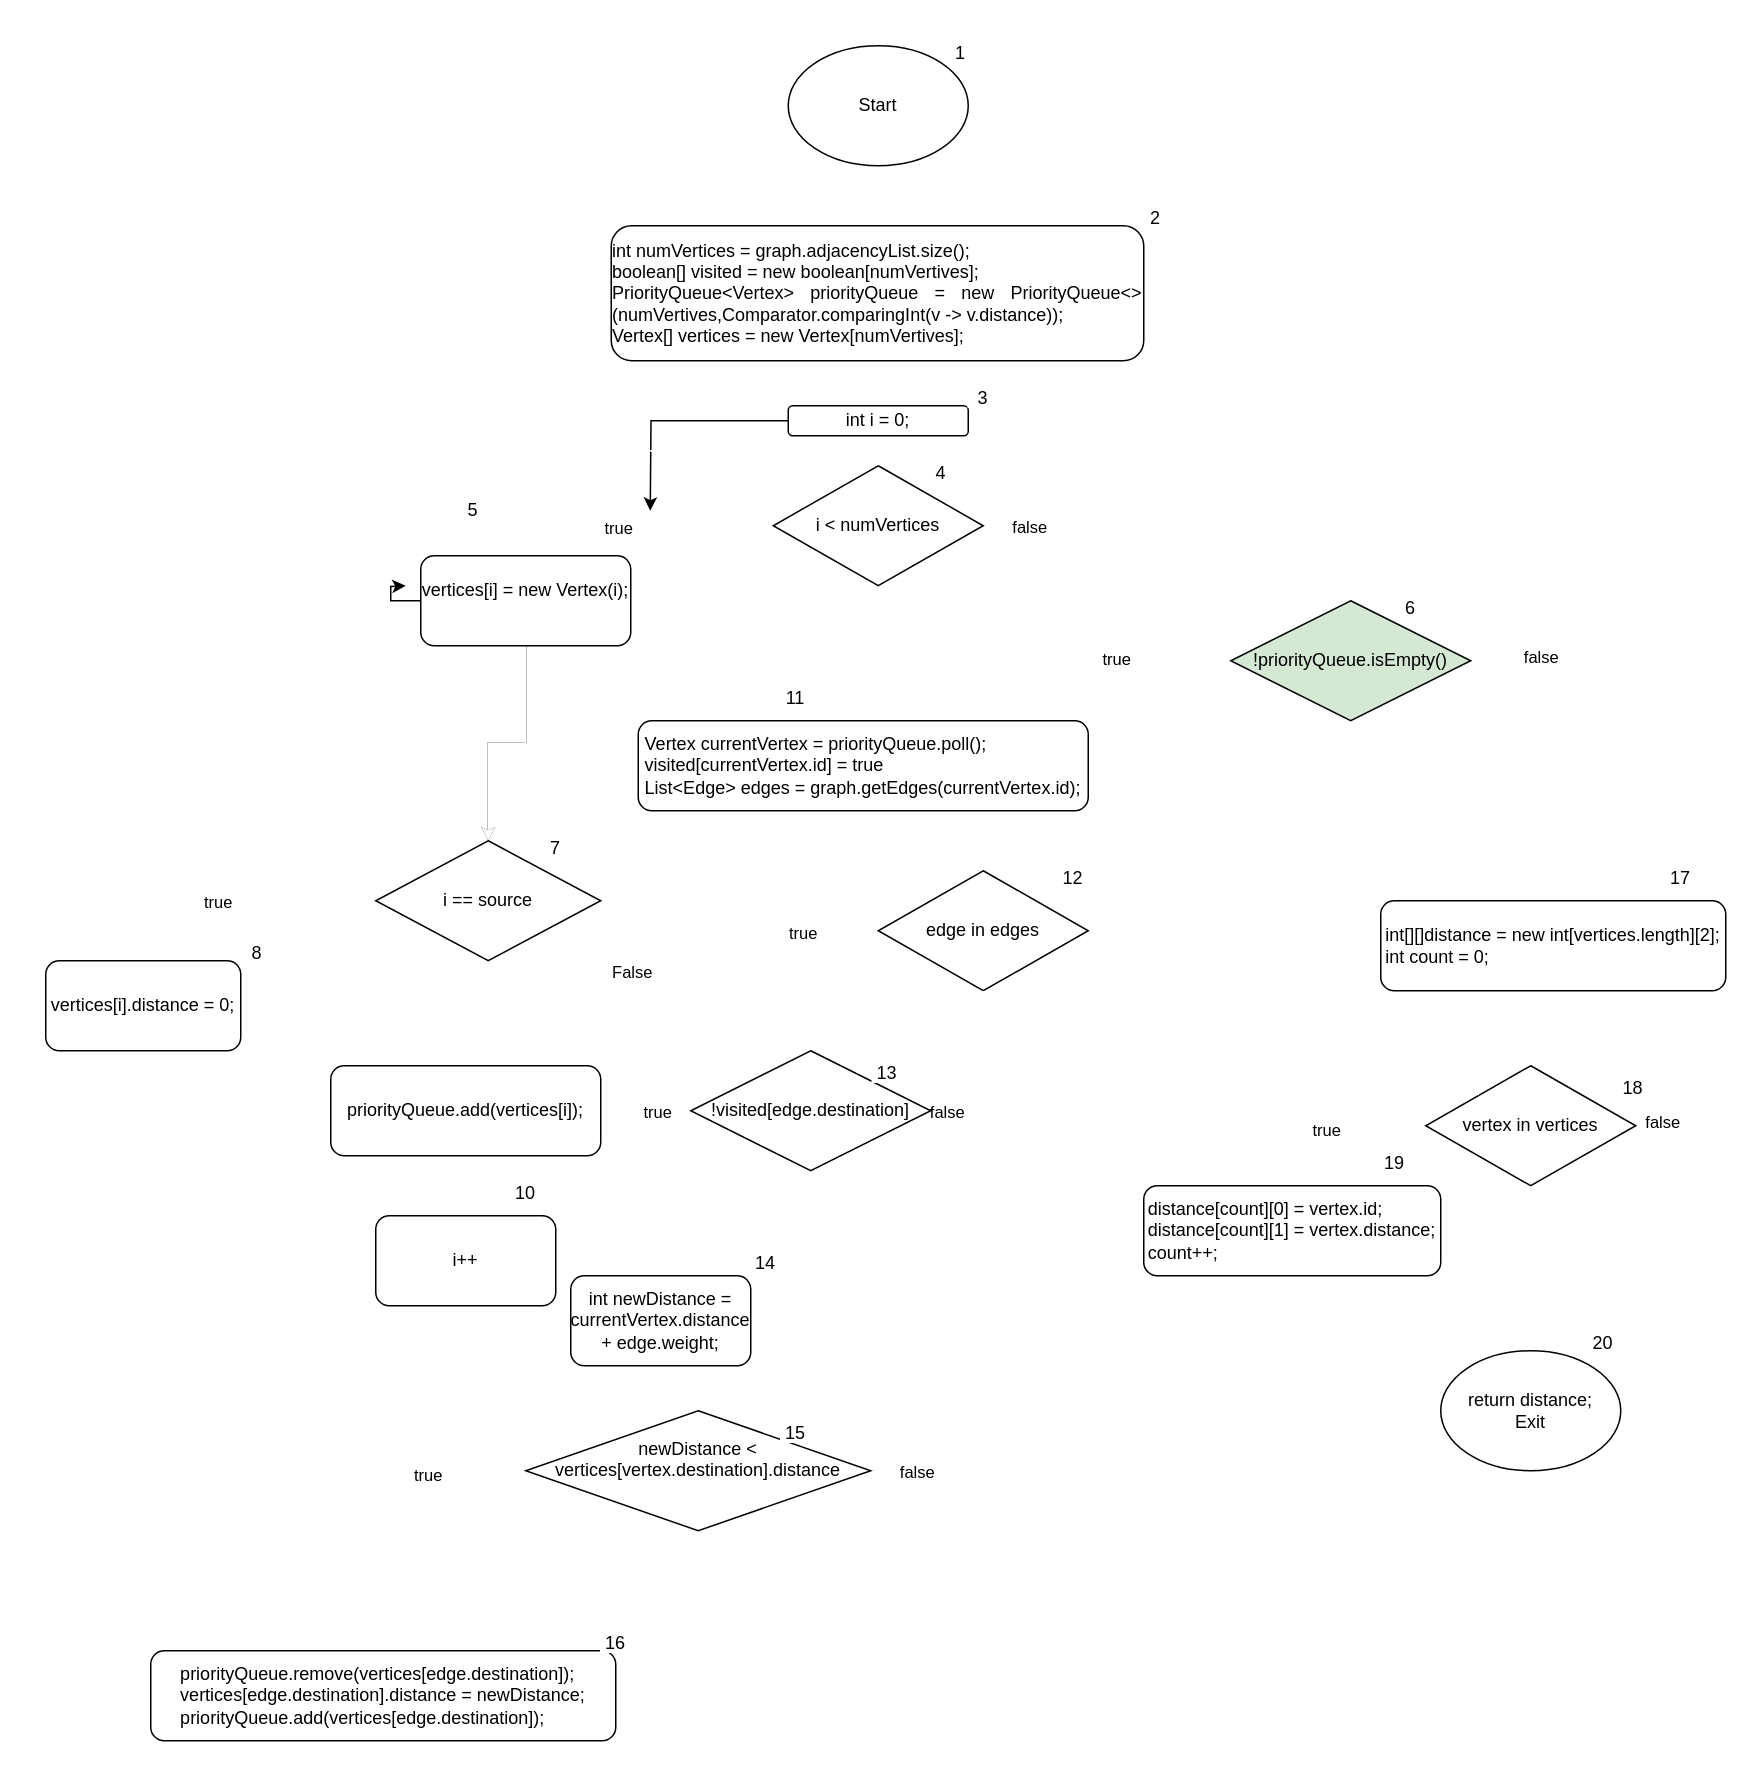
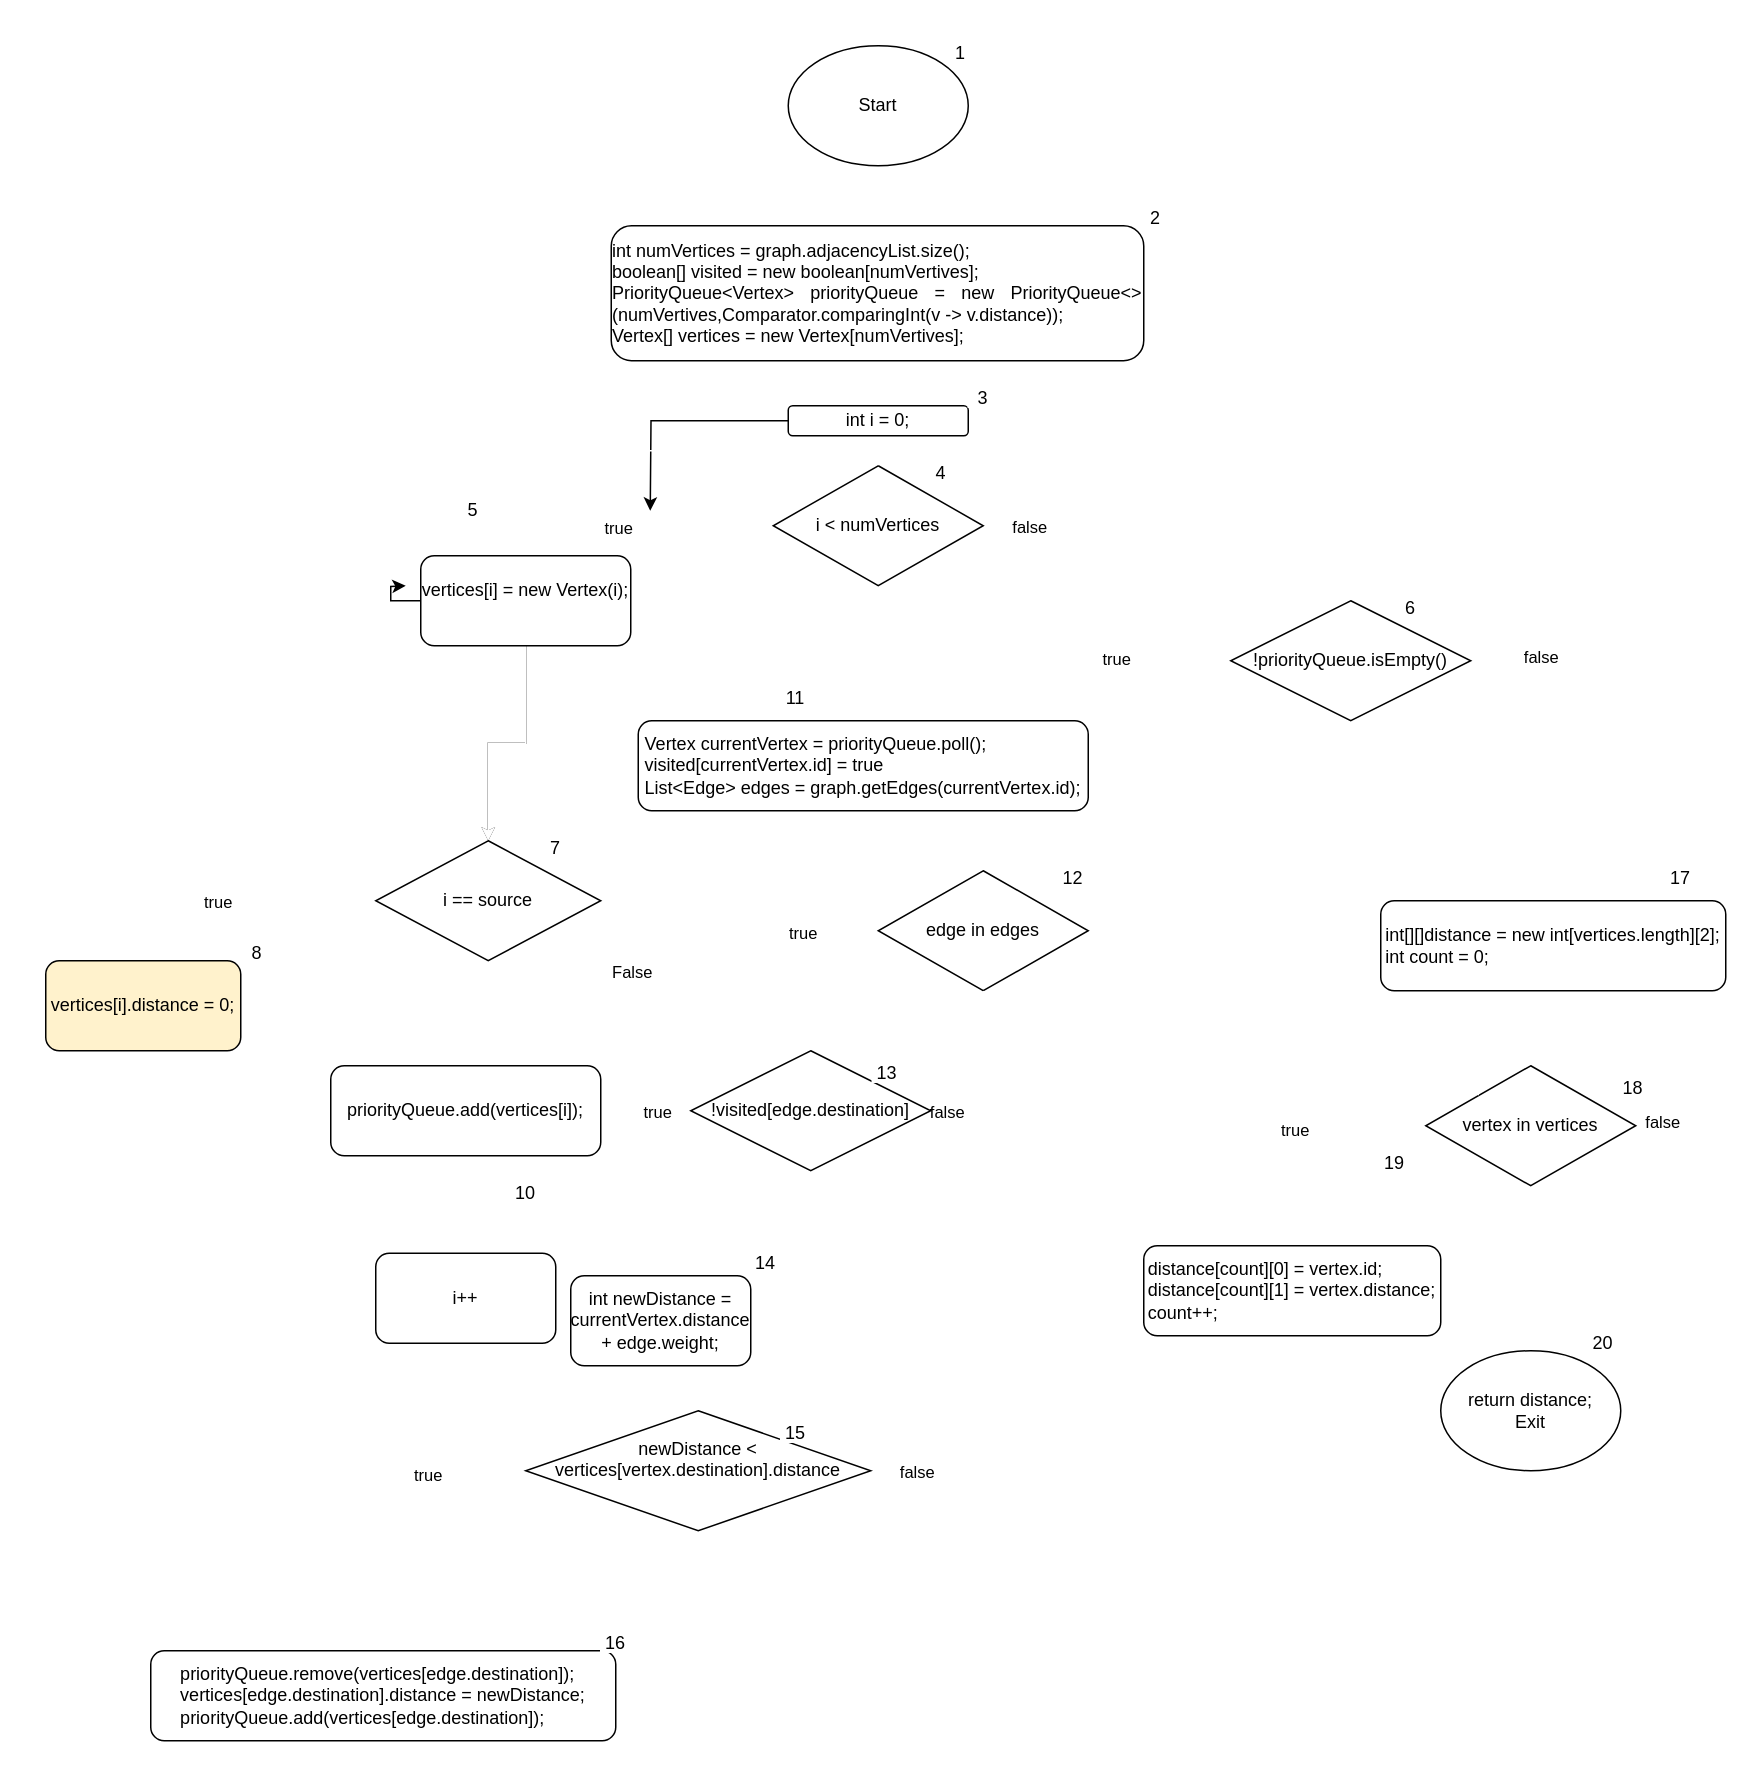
node "!priorityQueue.isEmpty()": fillcolor #d5e8d4 -> #ffffff
node "vertices[i].distance = 0;": fillcolor #ffffff -> #fff2cc
node "distance[count][0] = vertex.id; distance[count][1] = vertex.distance; count++;": moved (1292, 1231) -> (1292, 1291)
node "i++": moved (466, 1261) -> (466, 1298)
